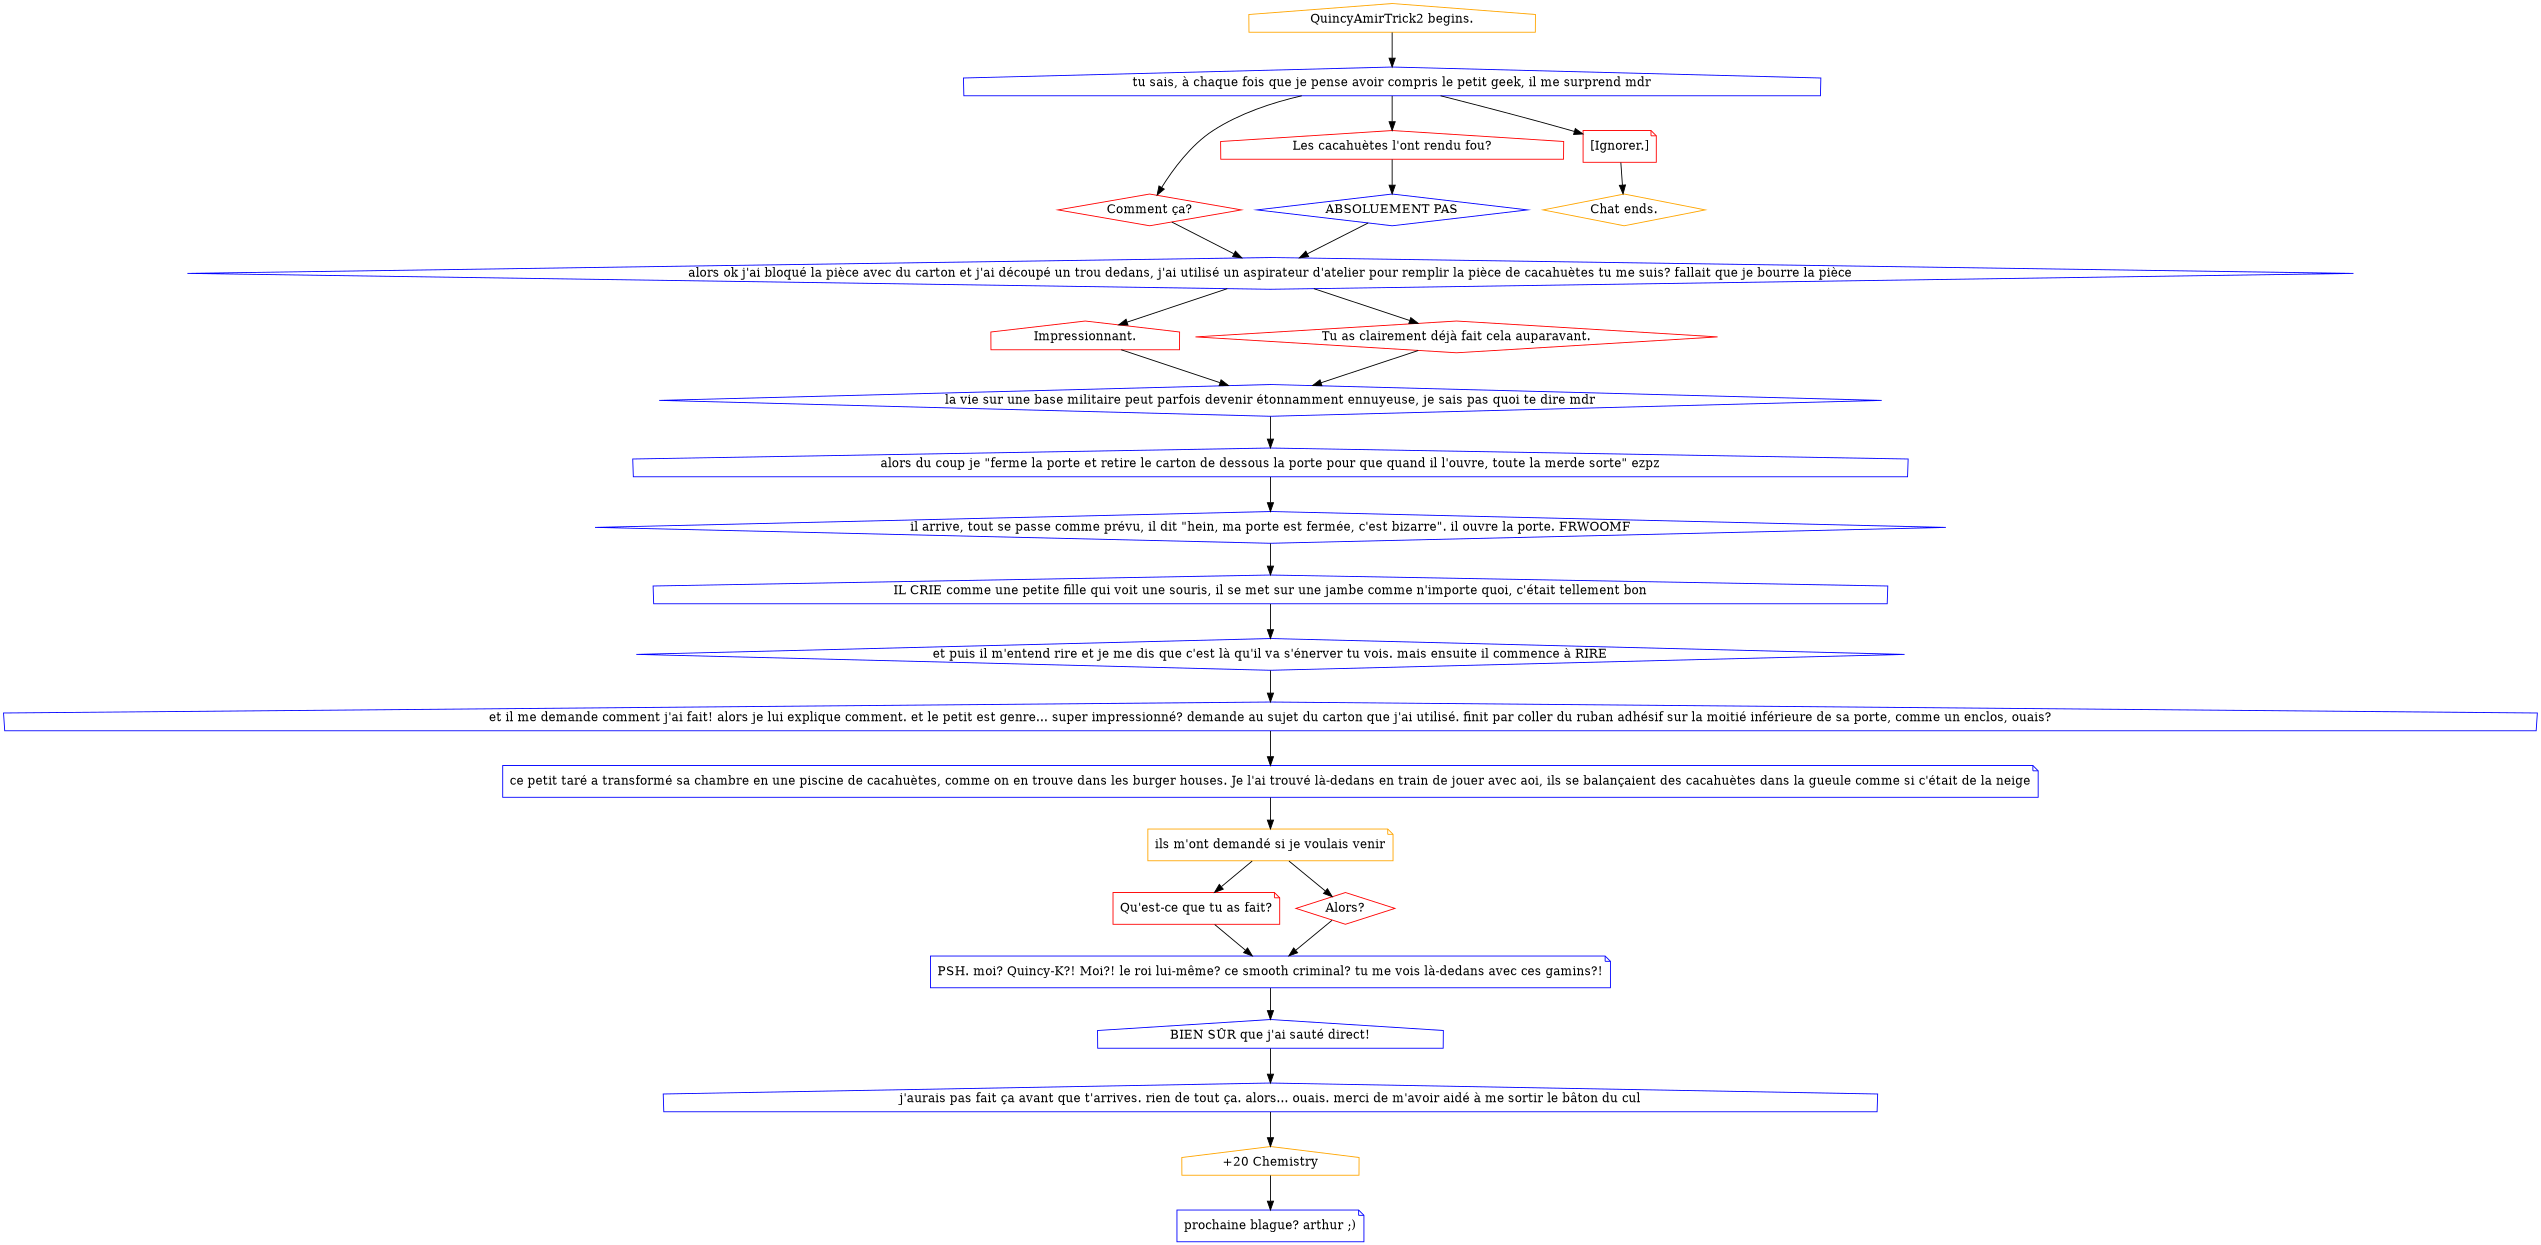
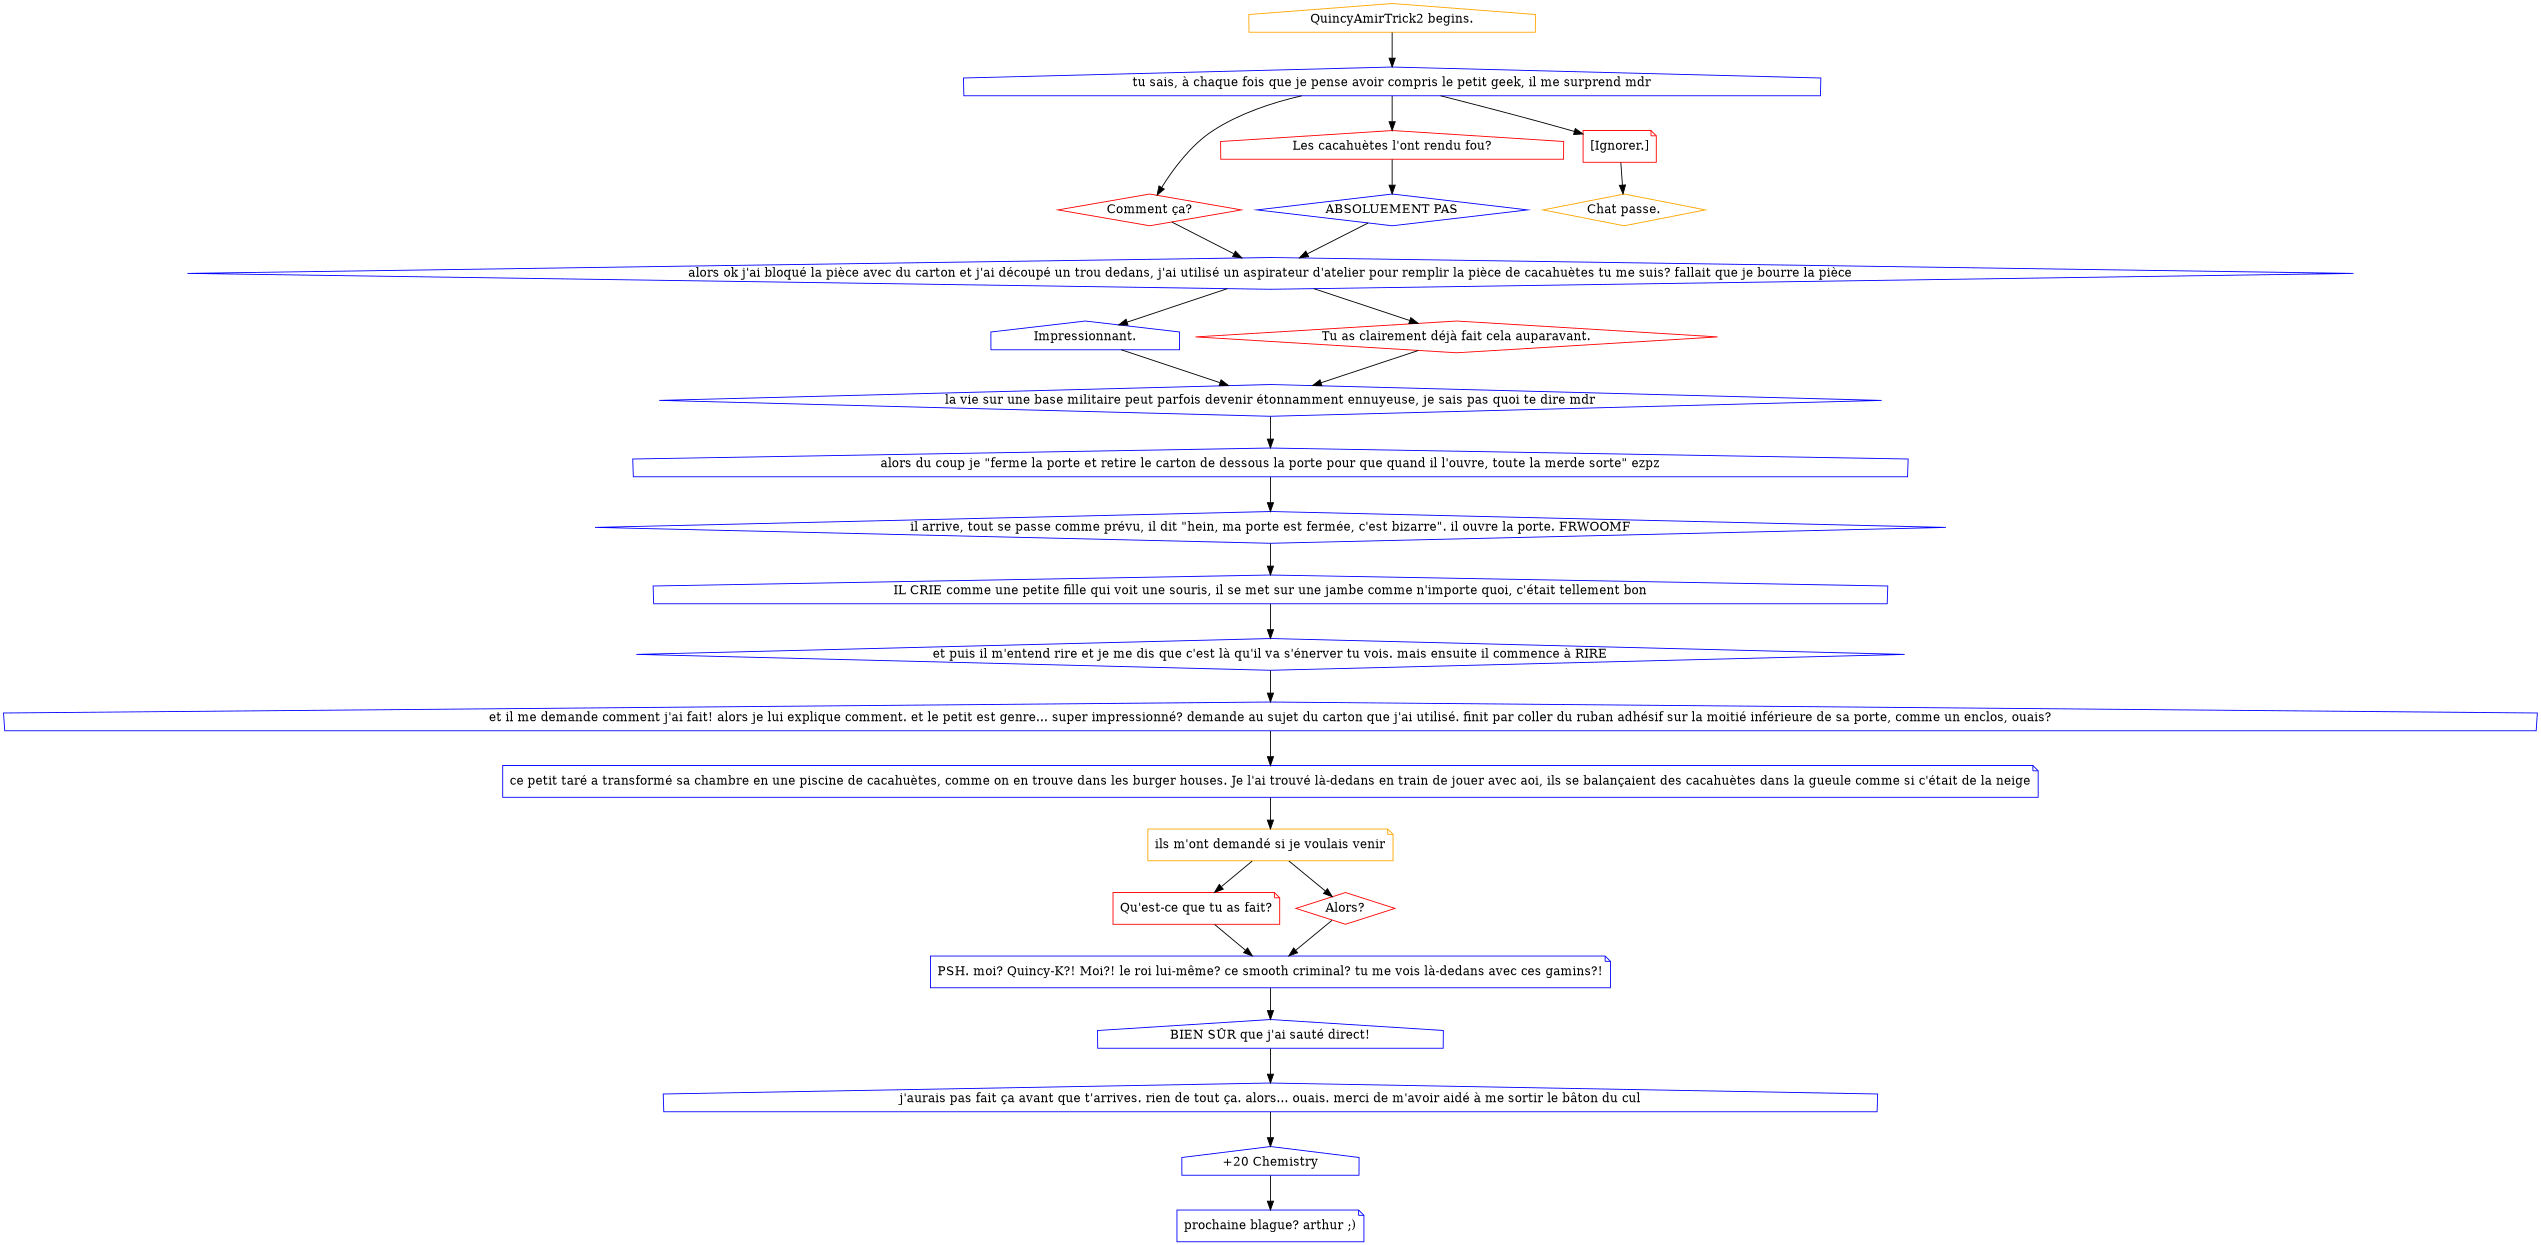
node "Chat ends.": label "Chat ends." -> "Chat passe."
node "Impressionnant.": color red -> blue
node "+20 Chemistry": color orange -> blue
